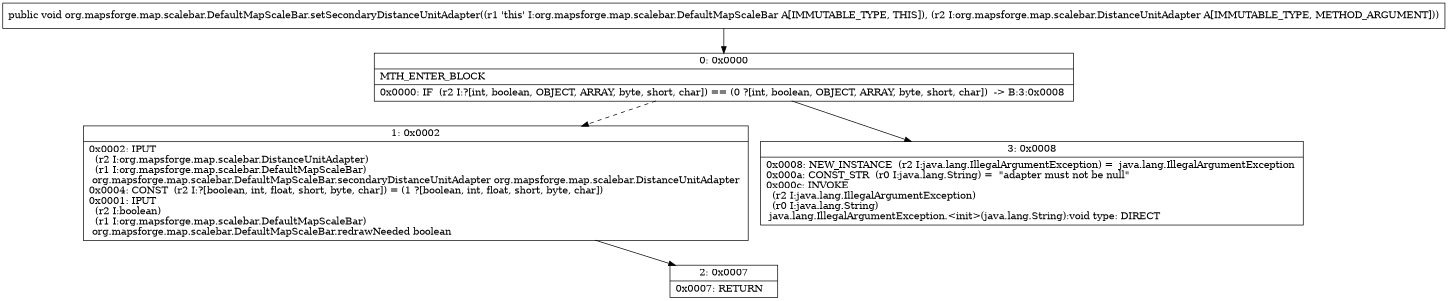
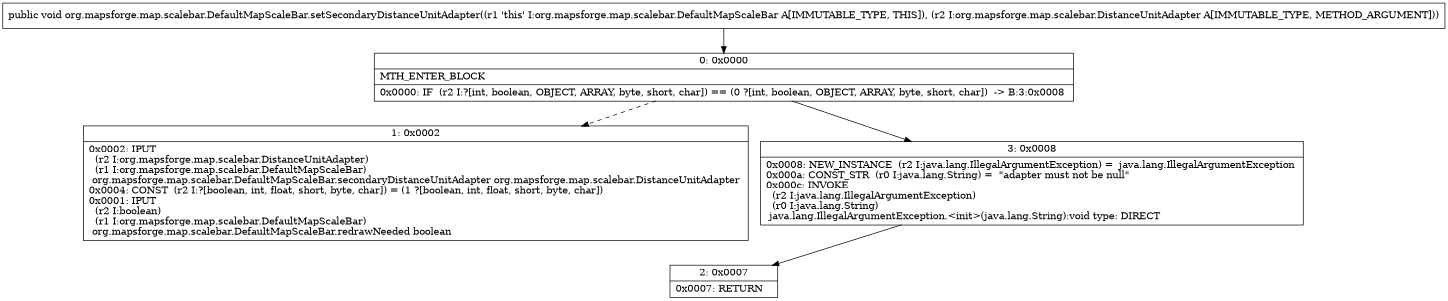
edge "1: 0x0002" -> "2: 0x0007": now "3: 0x0008" -> "2: 0x0007"
